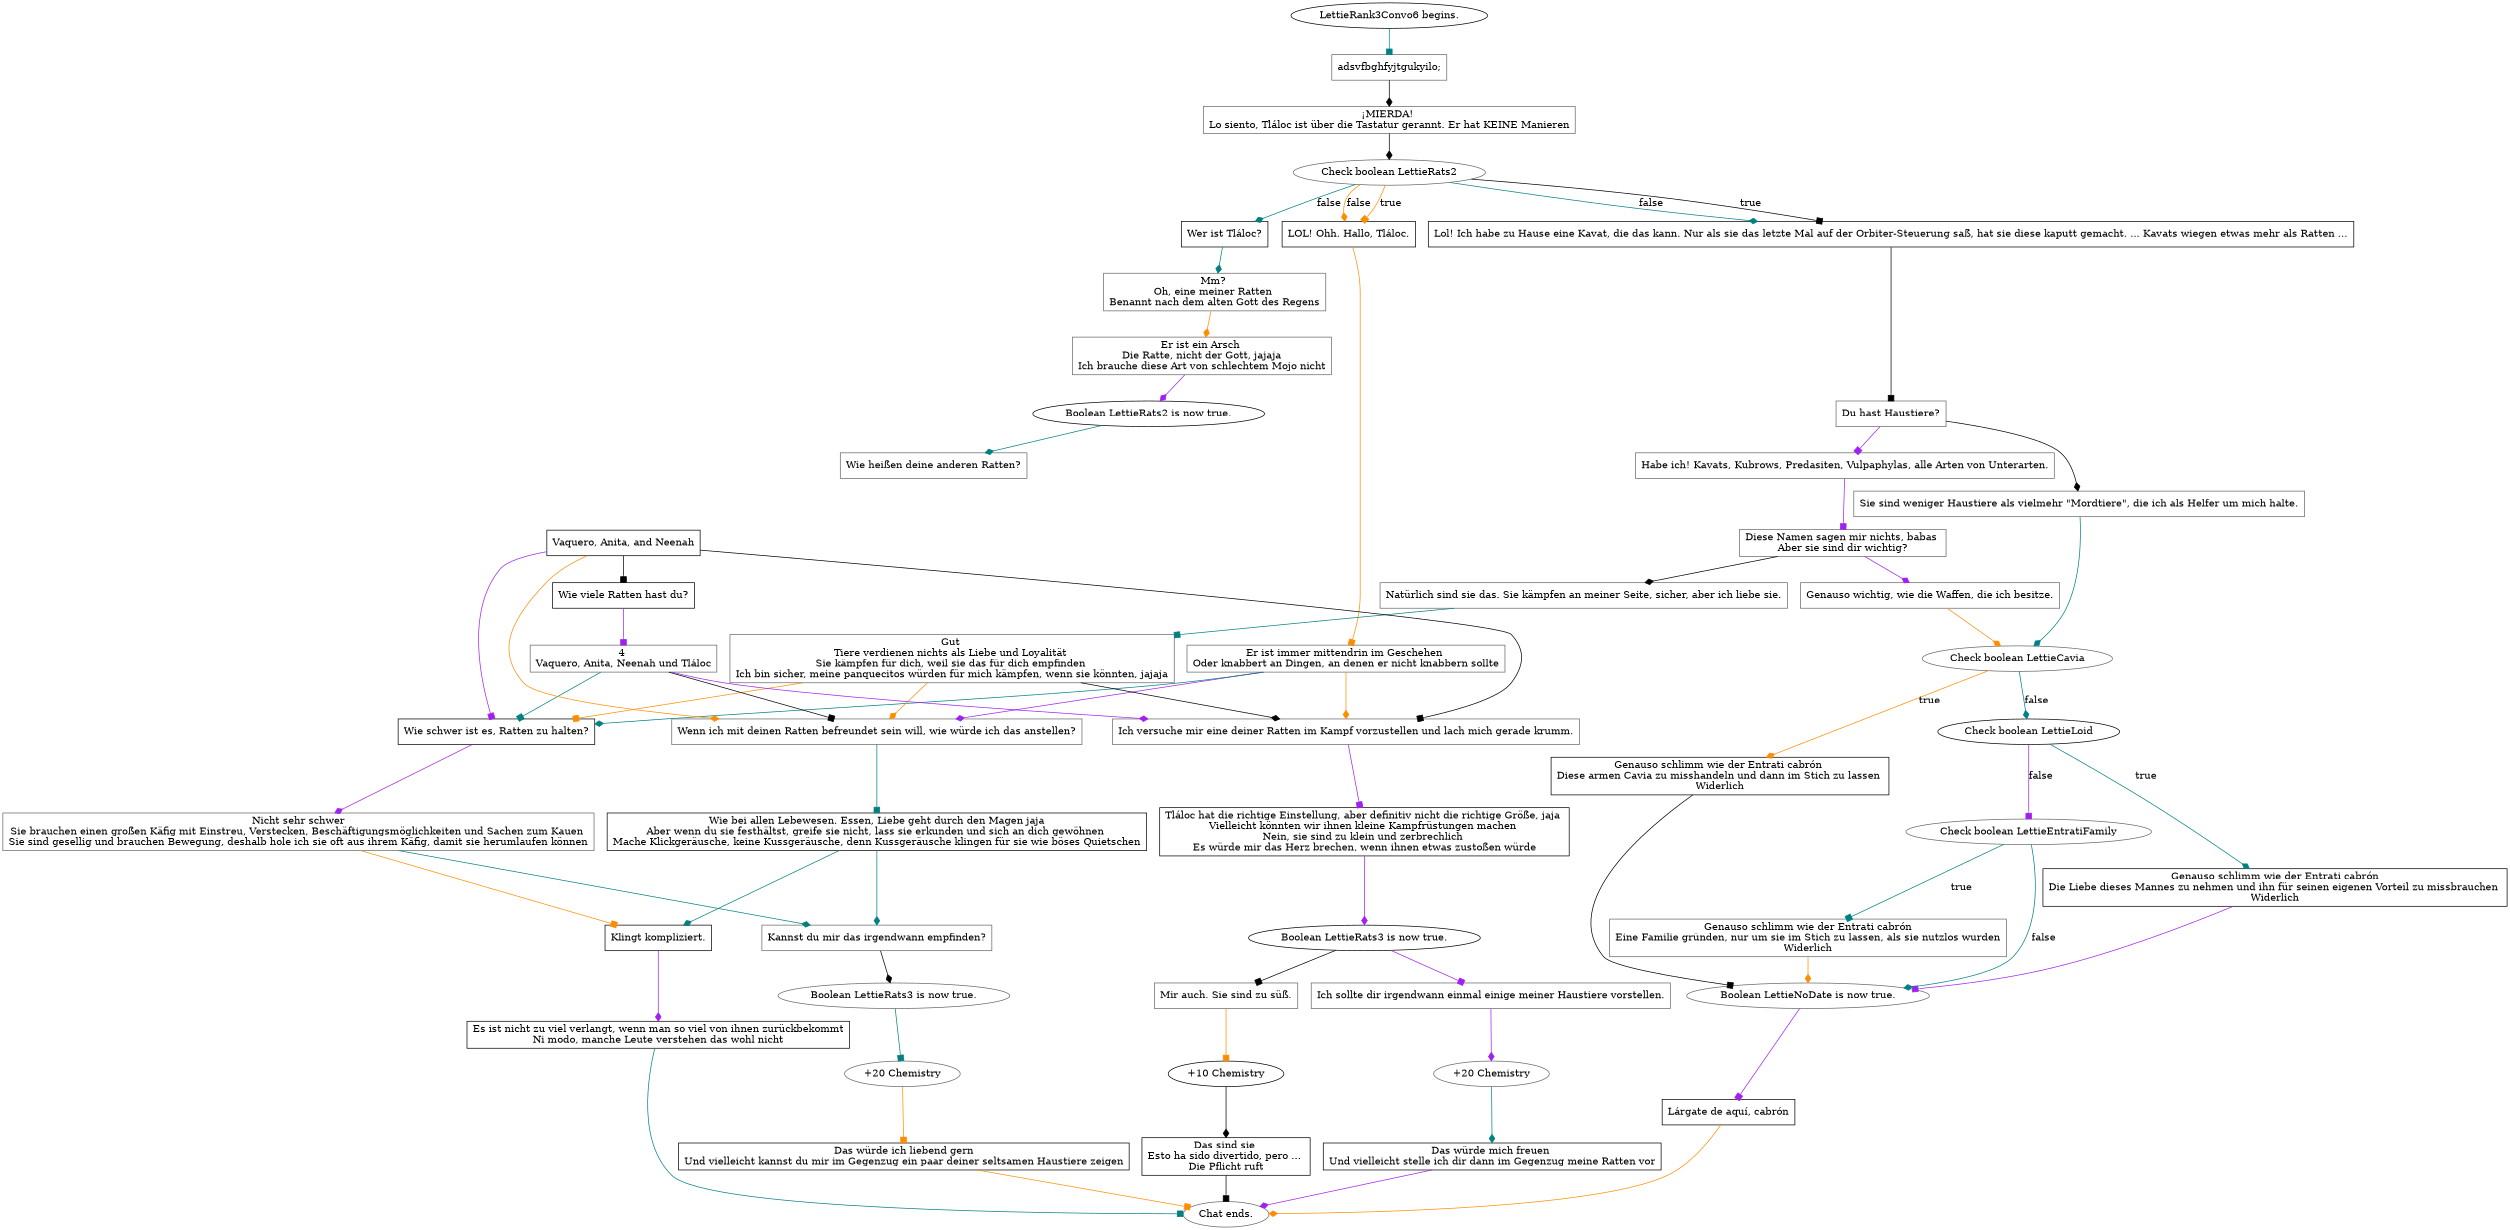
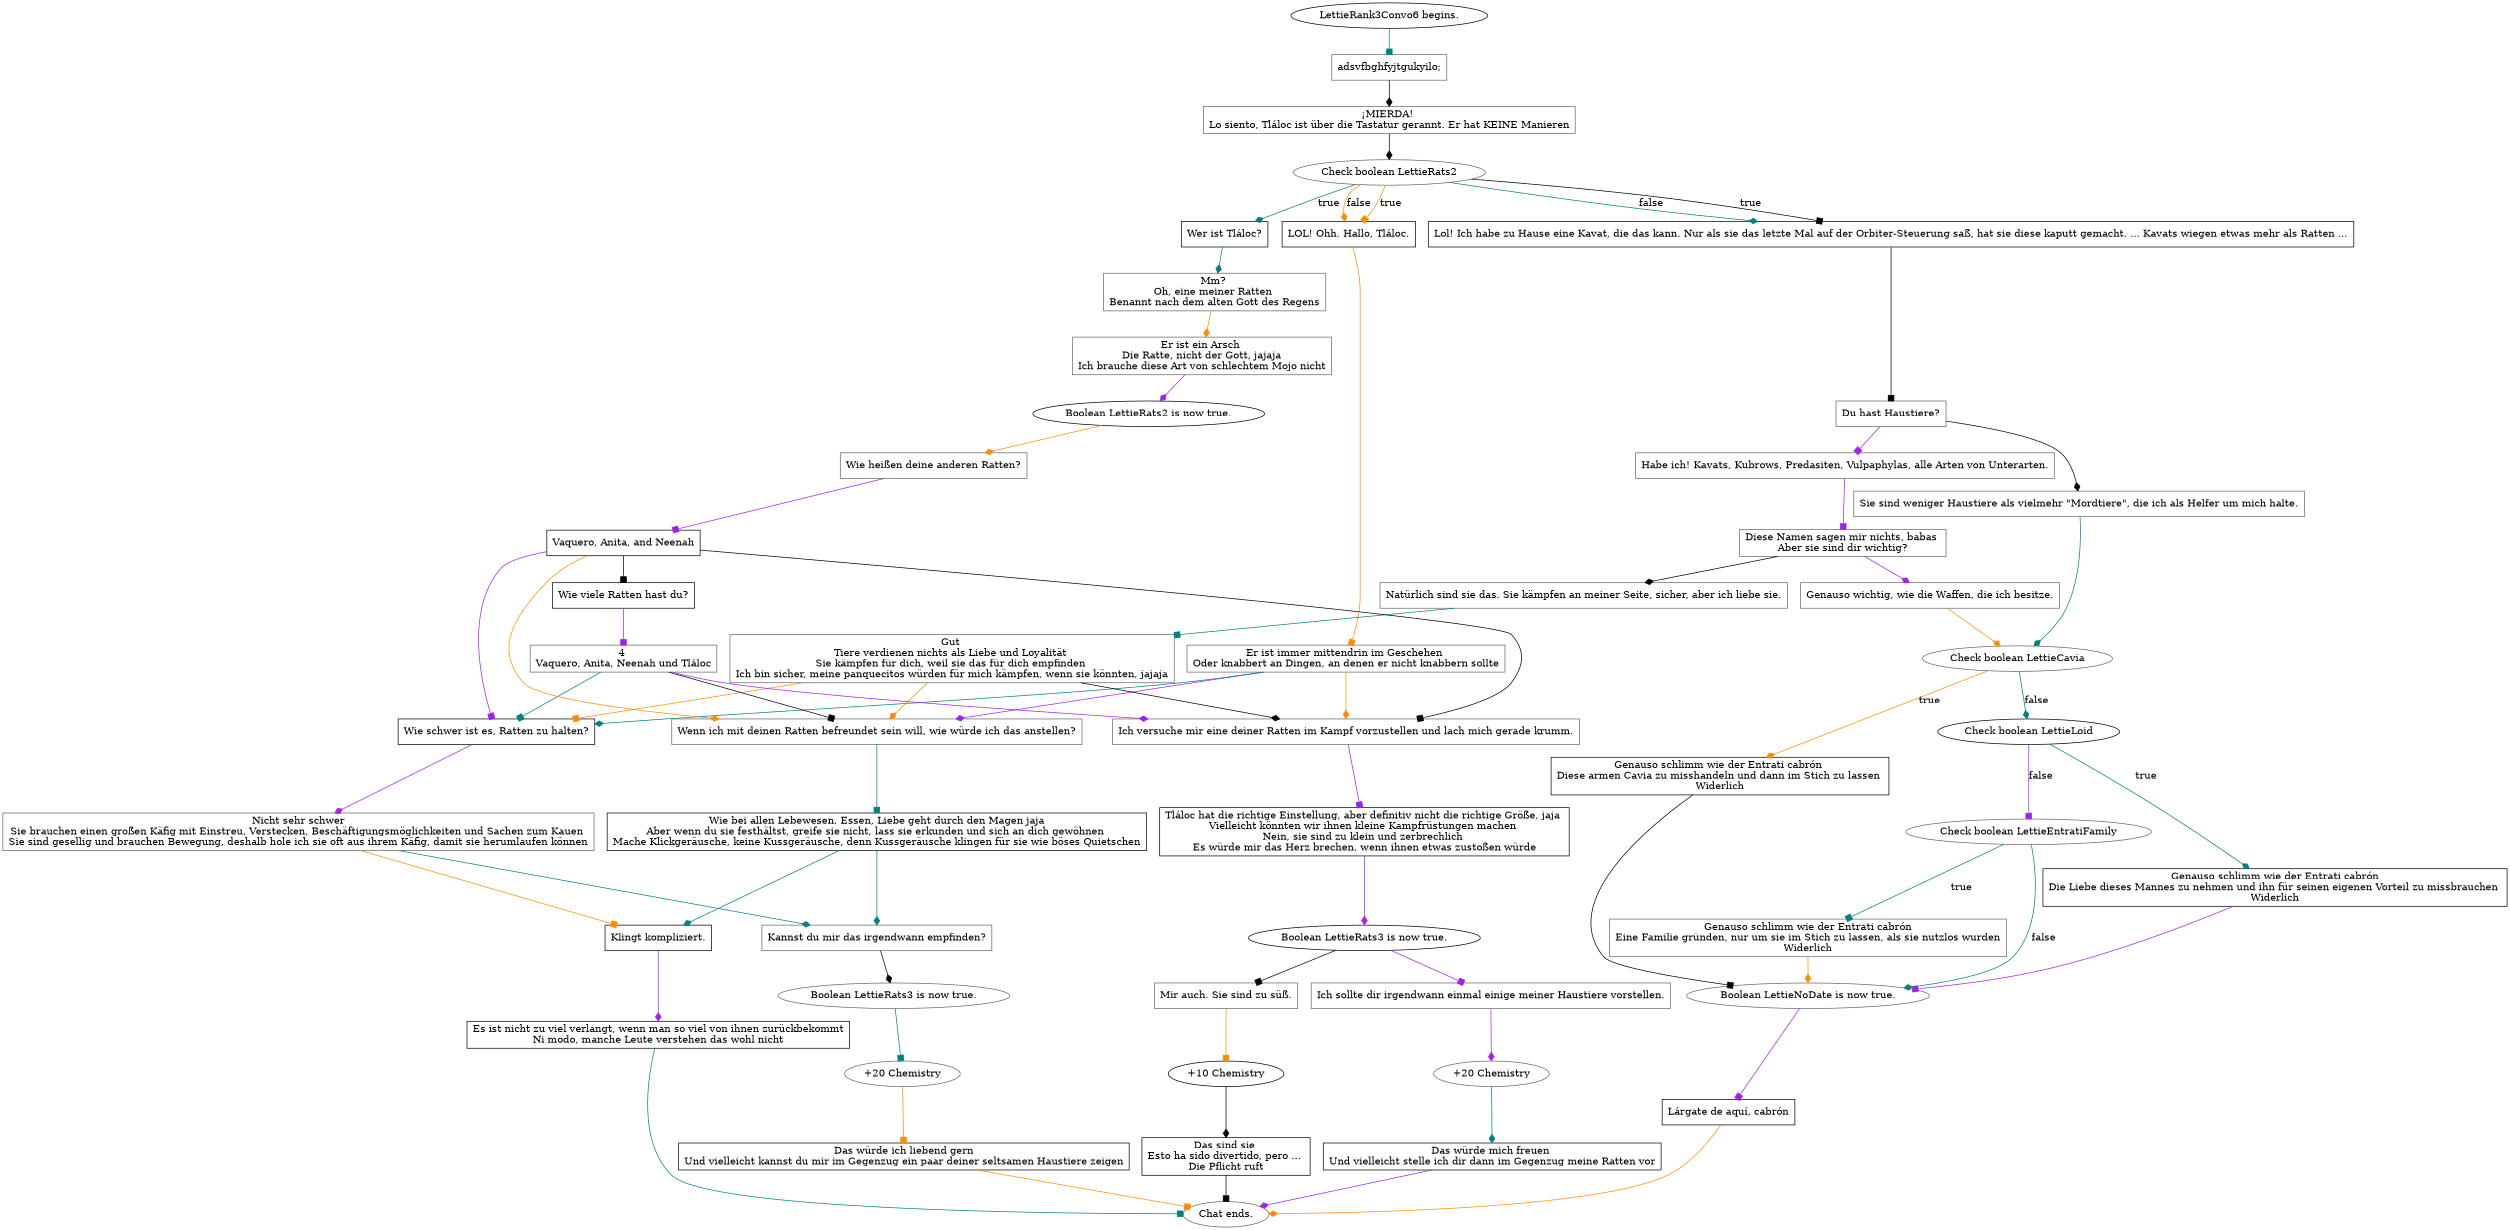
edge "Check boolean LettieRats2" -> "Wer ist Tláloc?": label "false" -> "true"
edge "Boolean LettieRats2 is now true." -> "Wie heißen deine anderen Ratten?": color teal -> darkorange
edge "Wie heißen deine anderen Ratten?" -> "Vaquero, Anita, and Neenah": added
